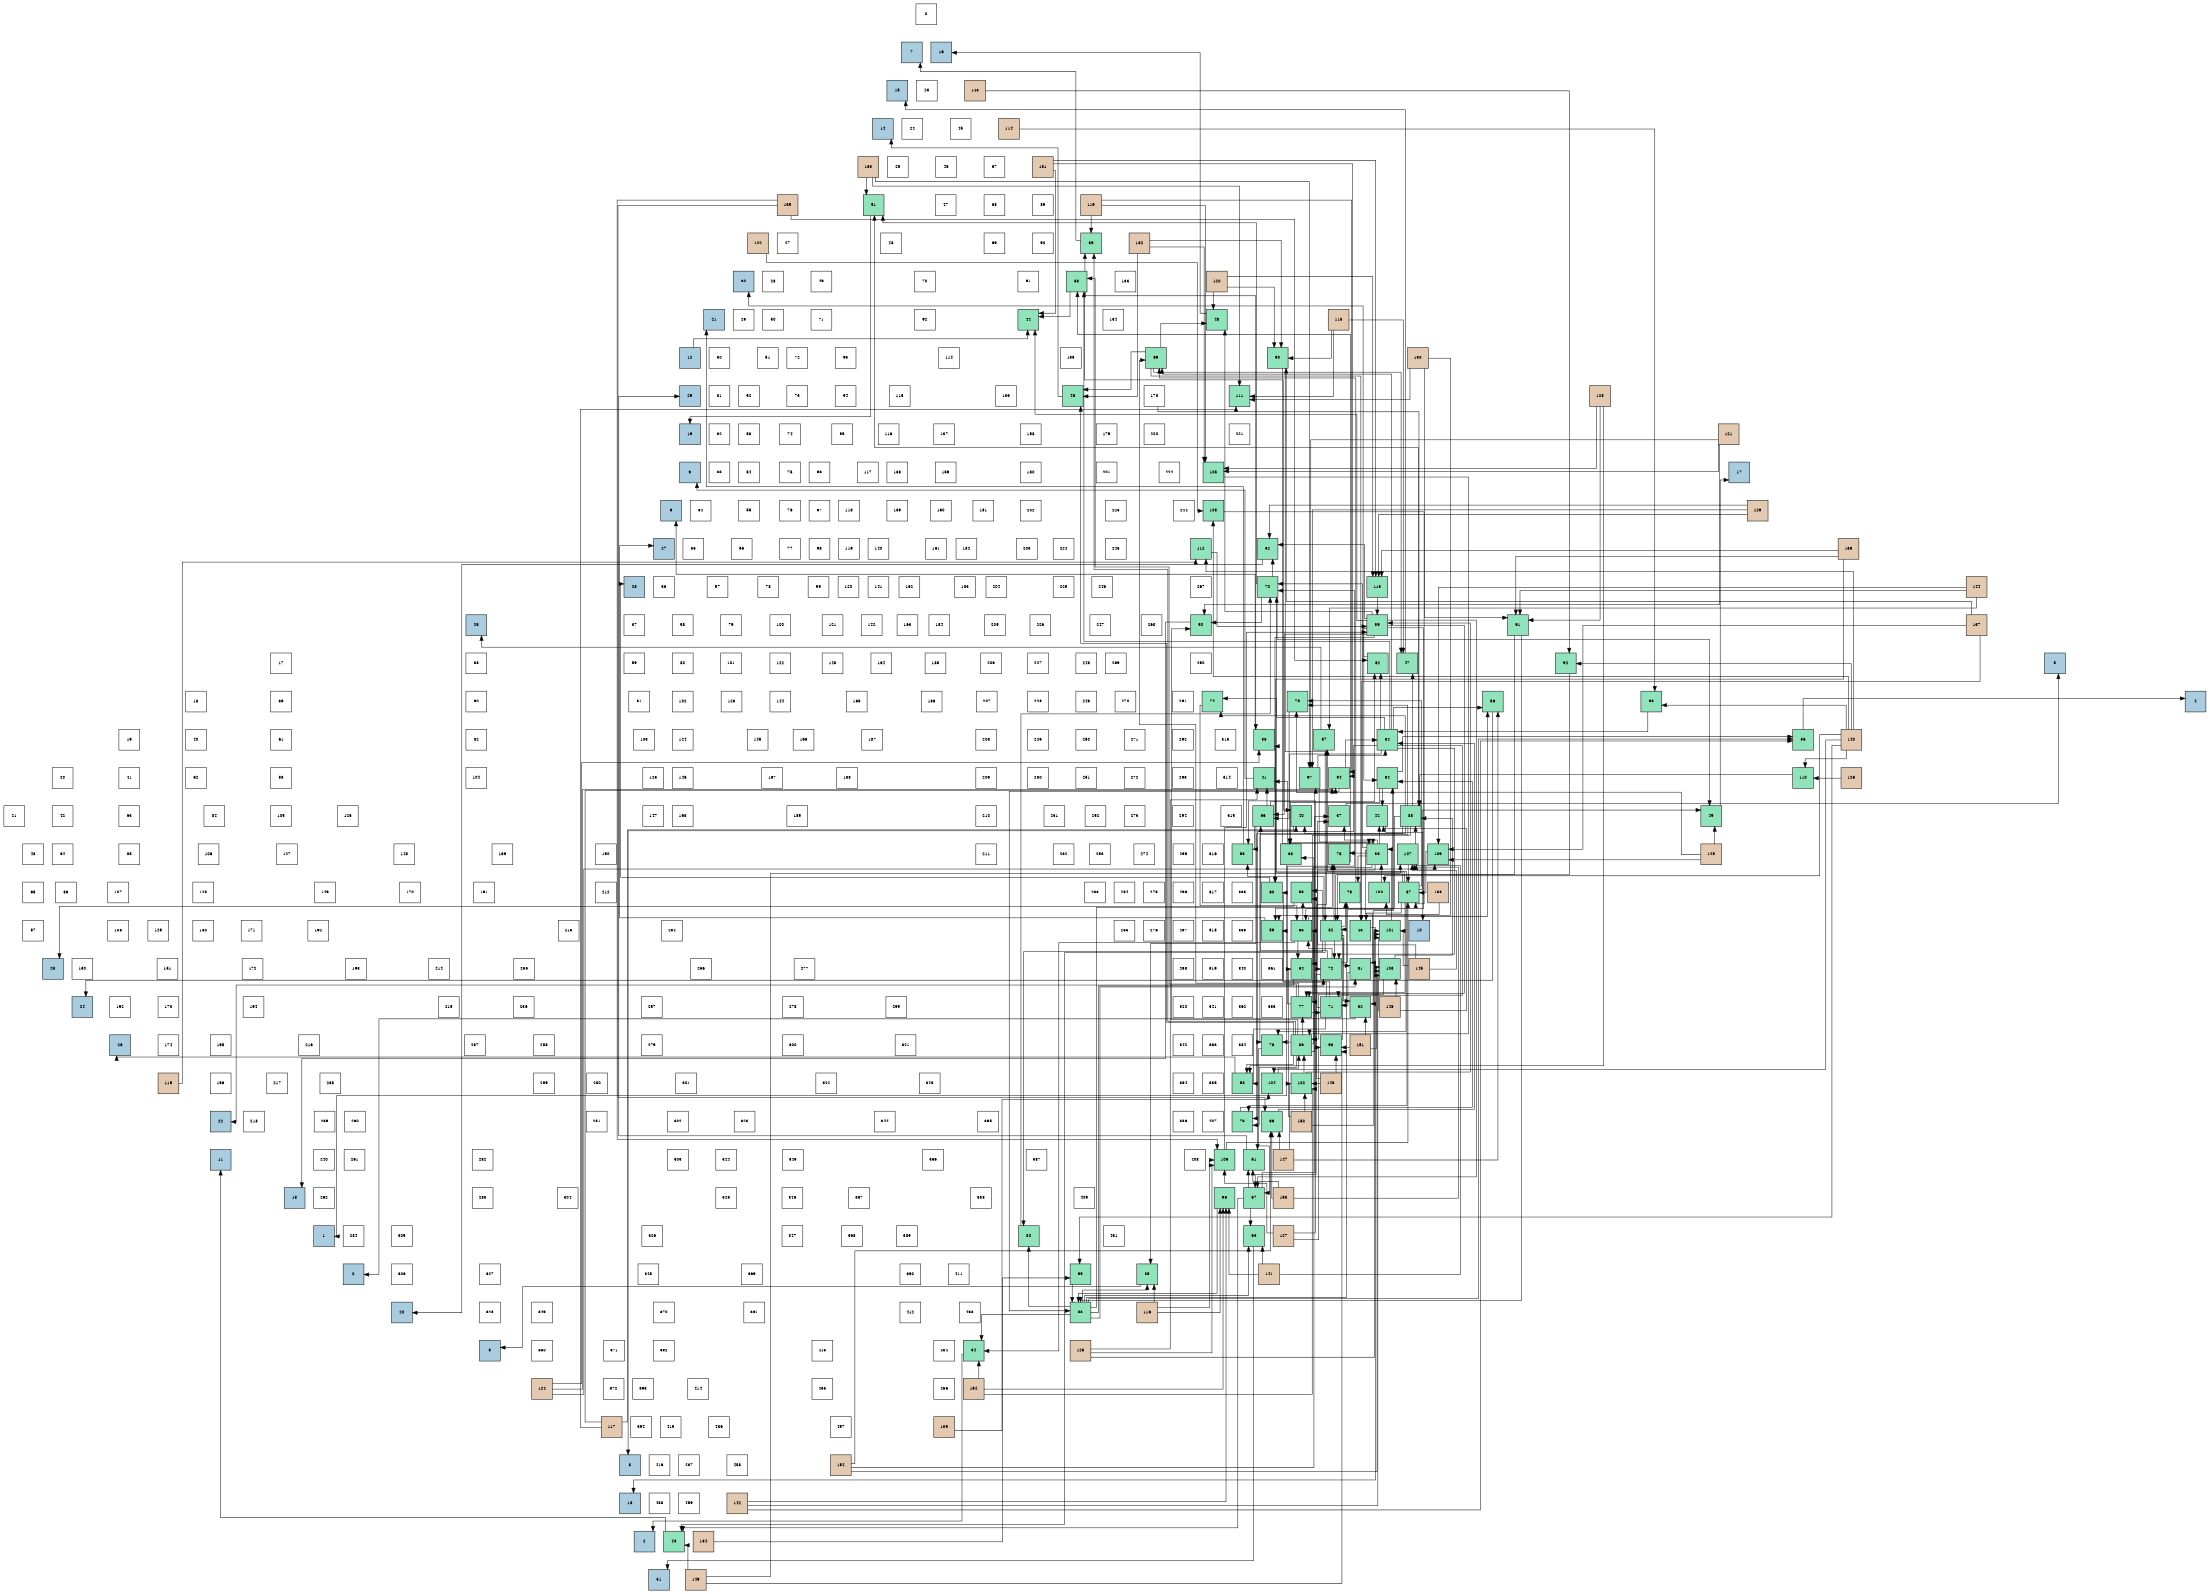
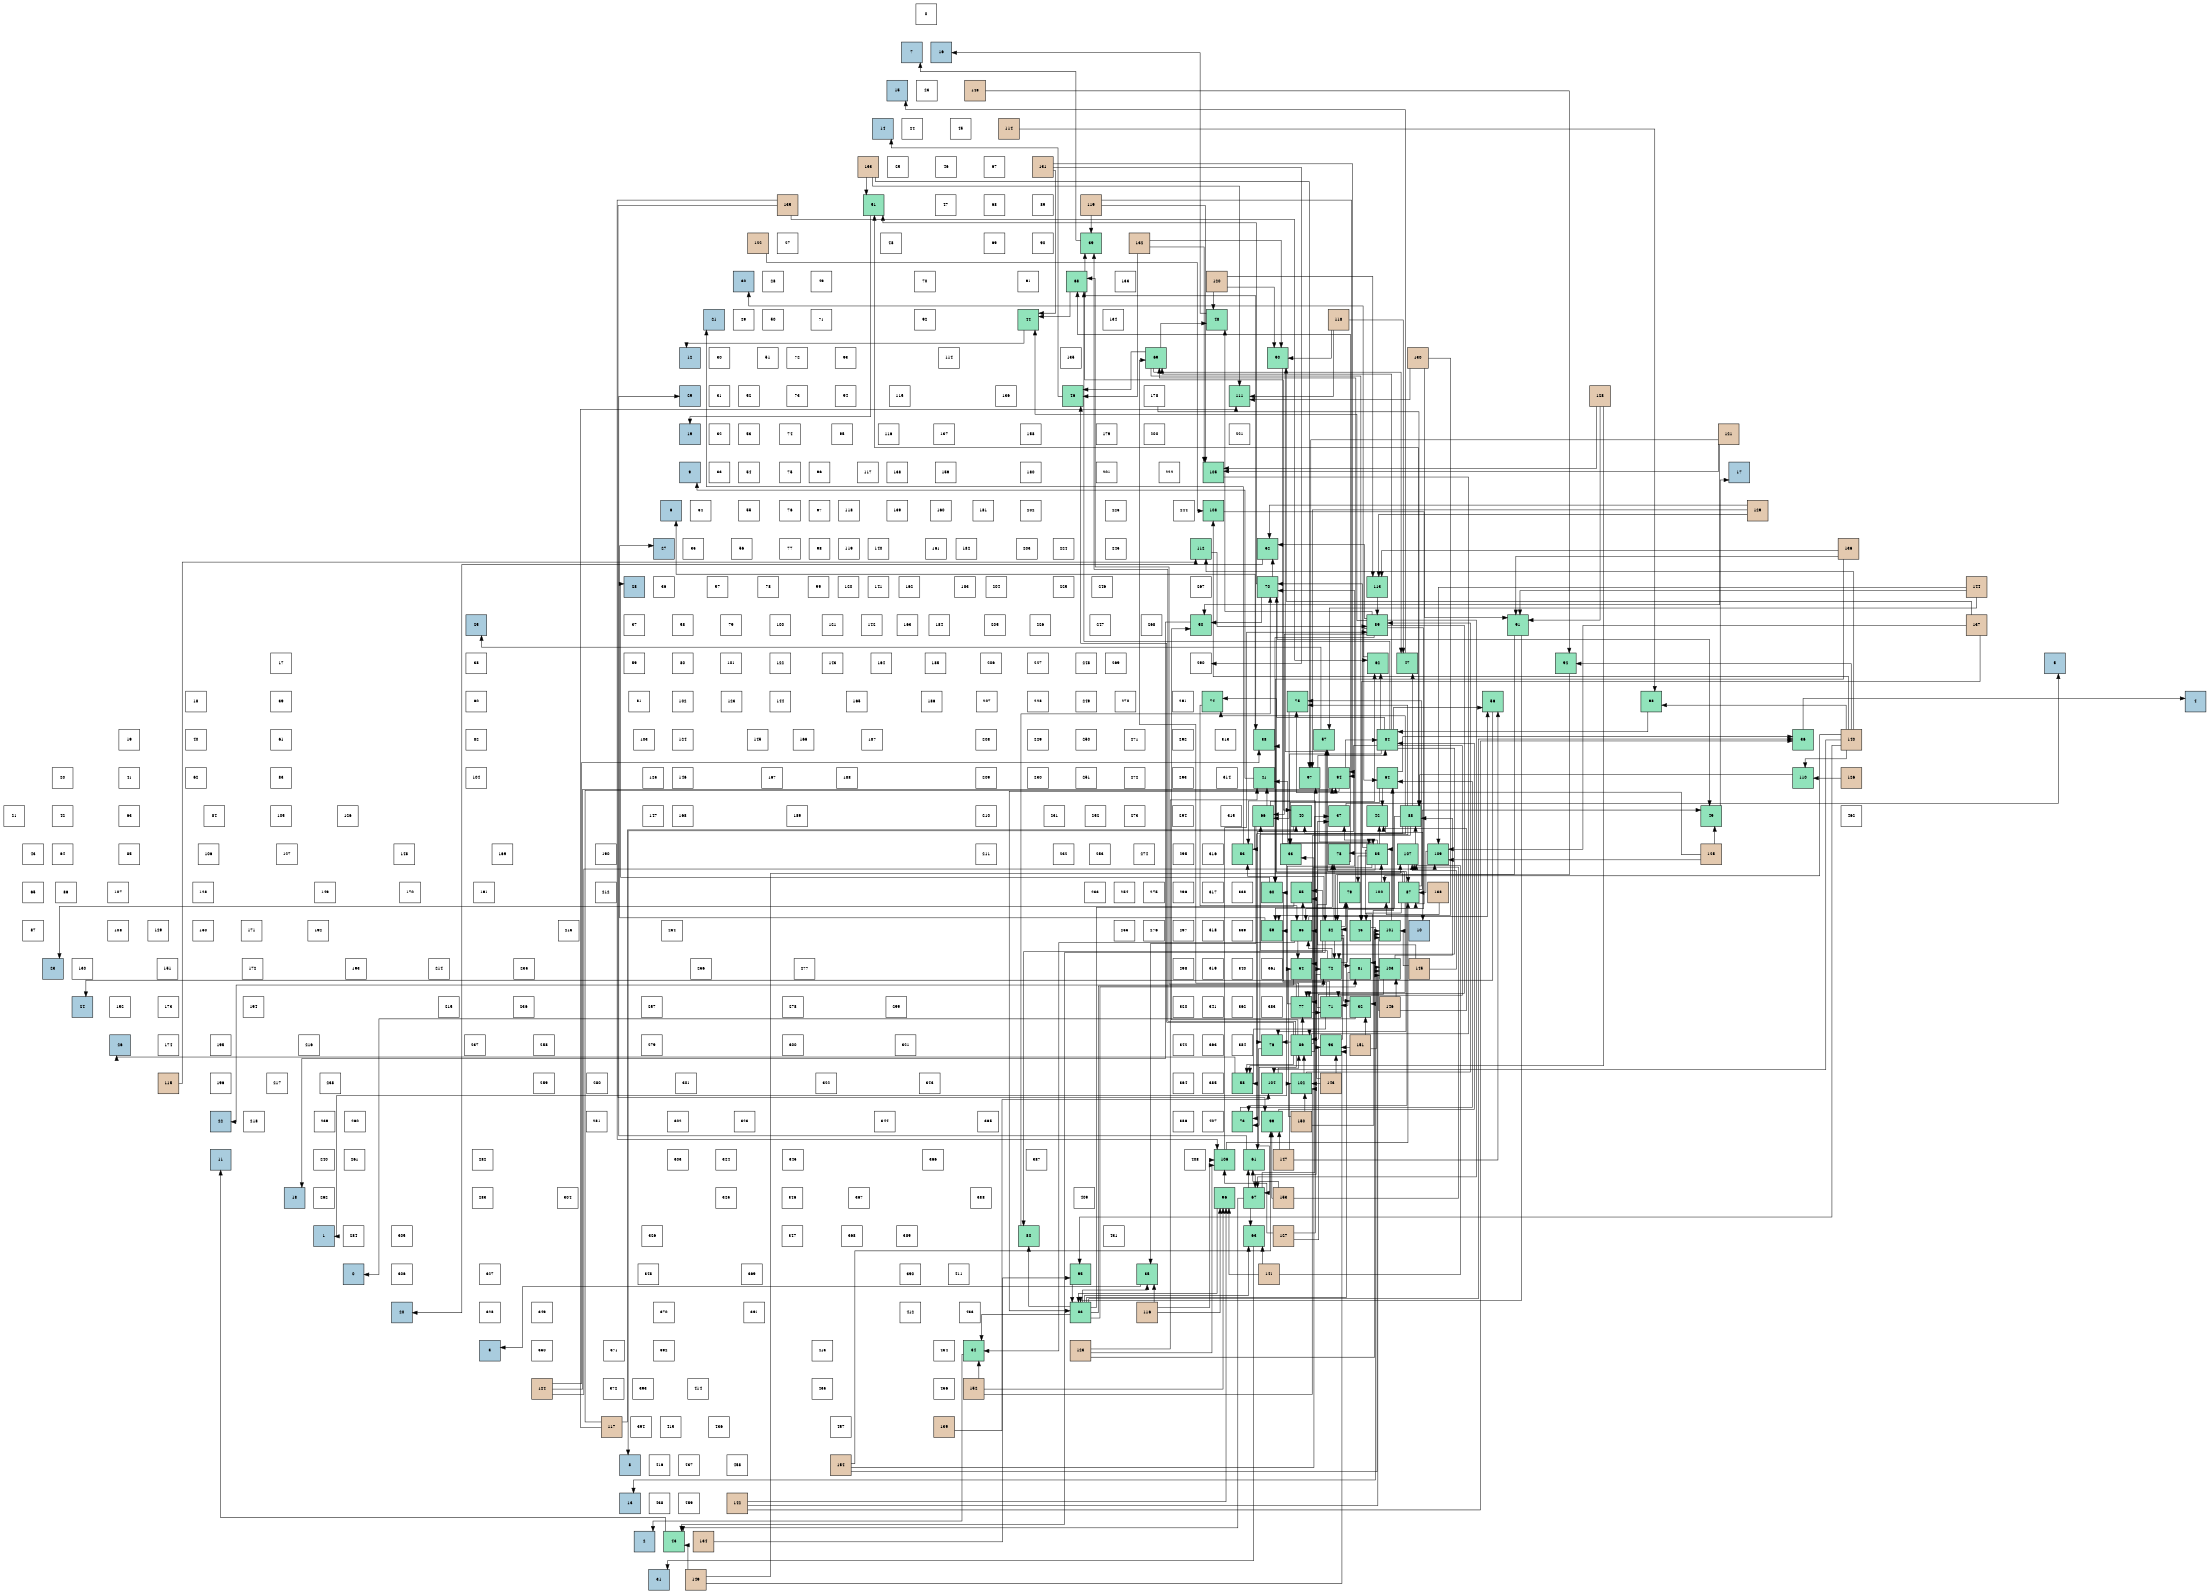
edge "131" -> "113": now "131" -> "290"
edge "12" -> "44": reversed
node "462": added
